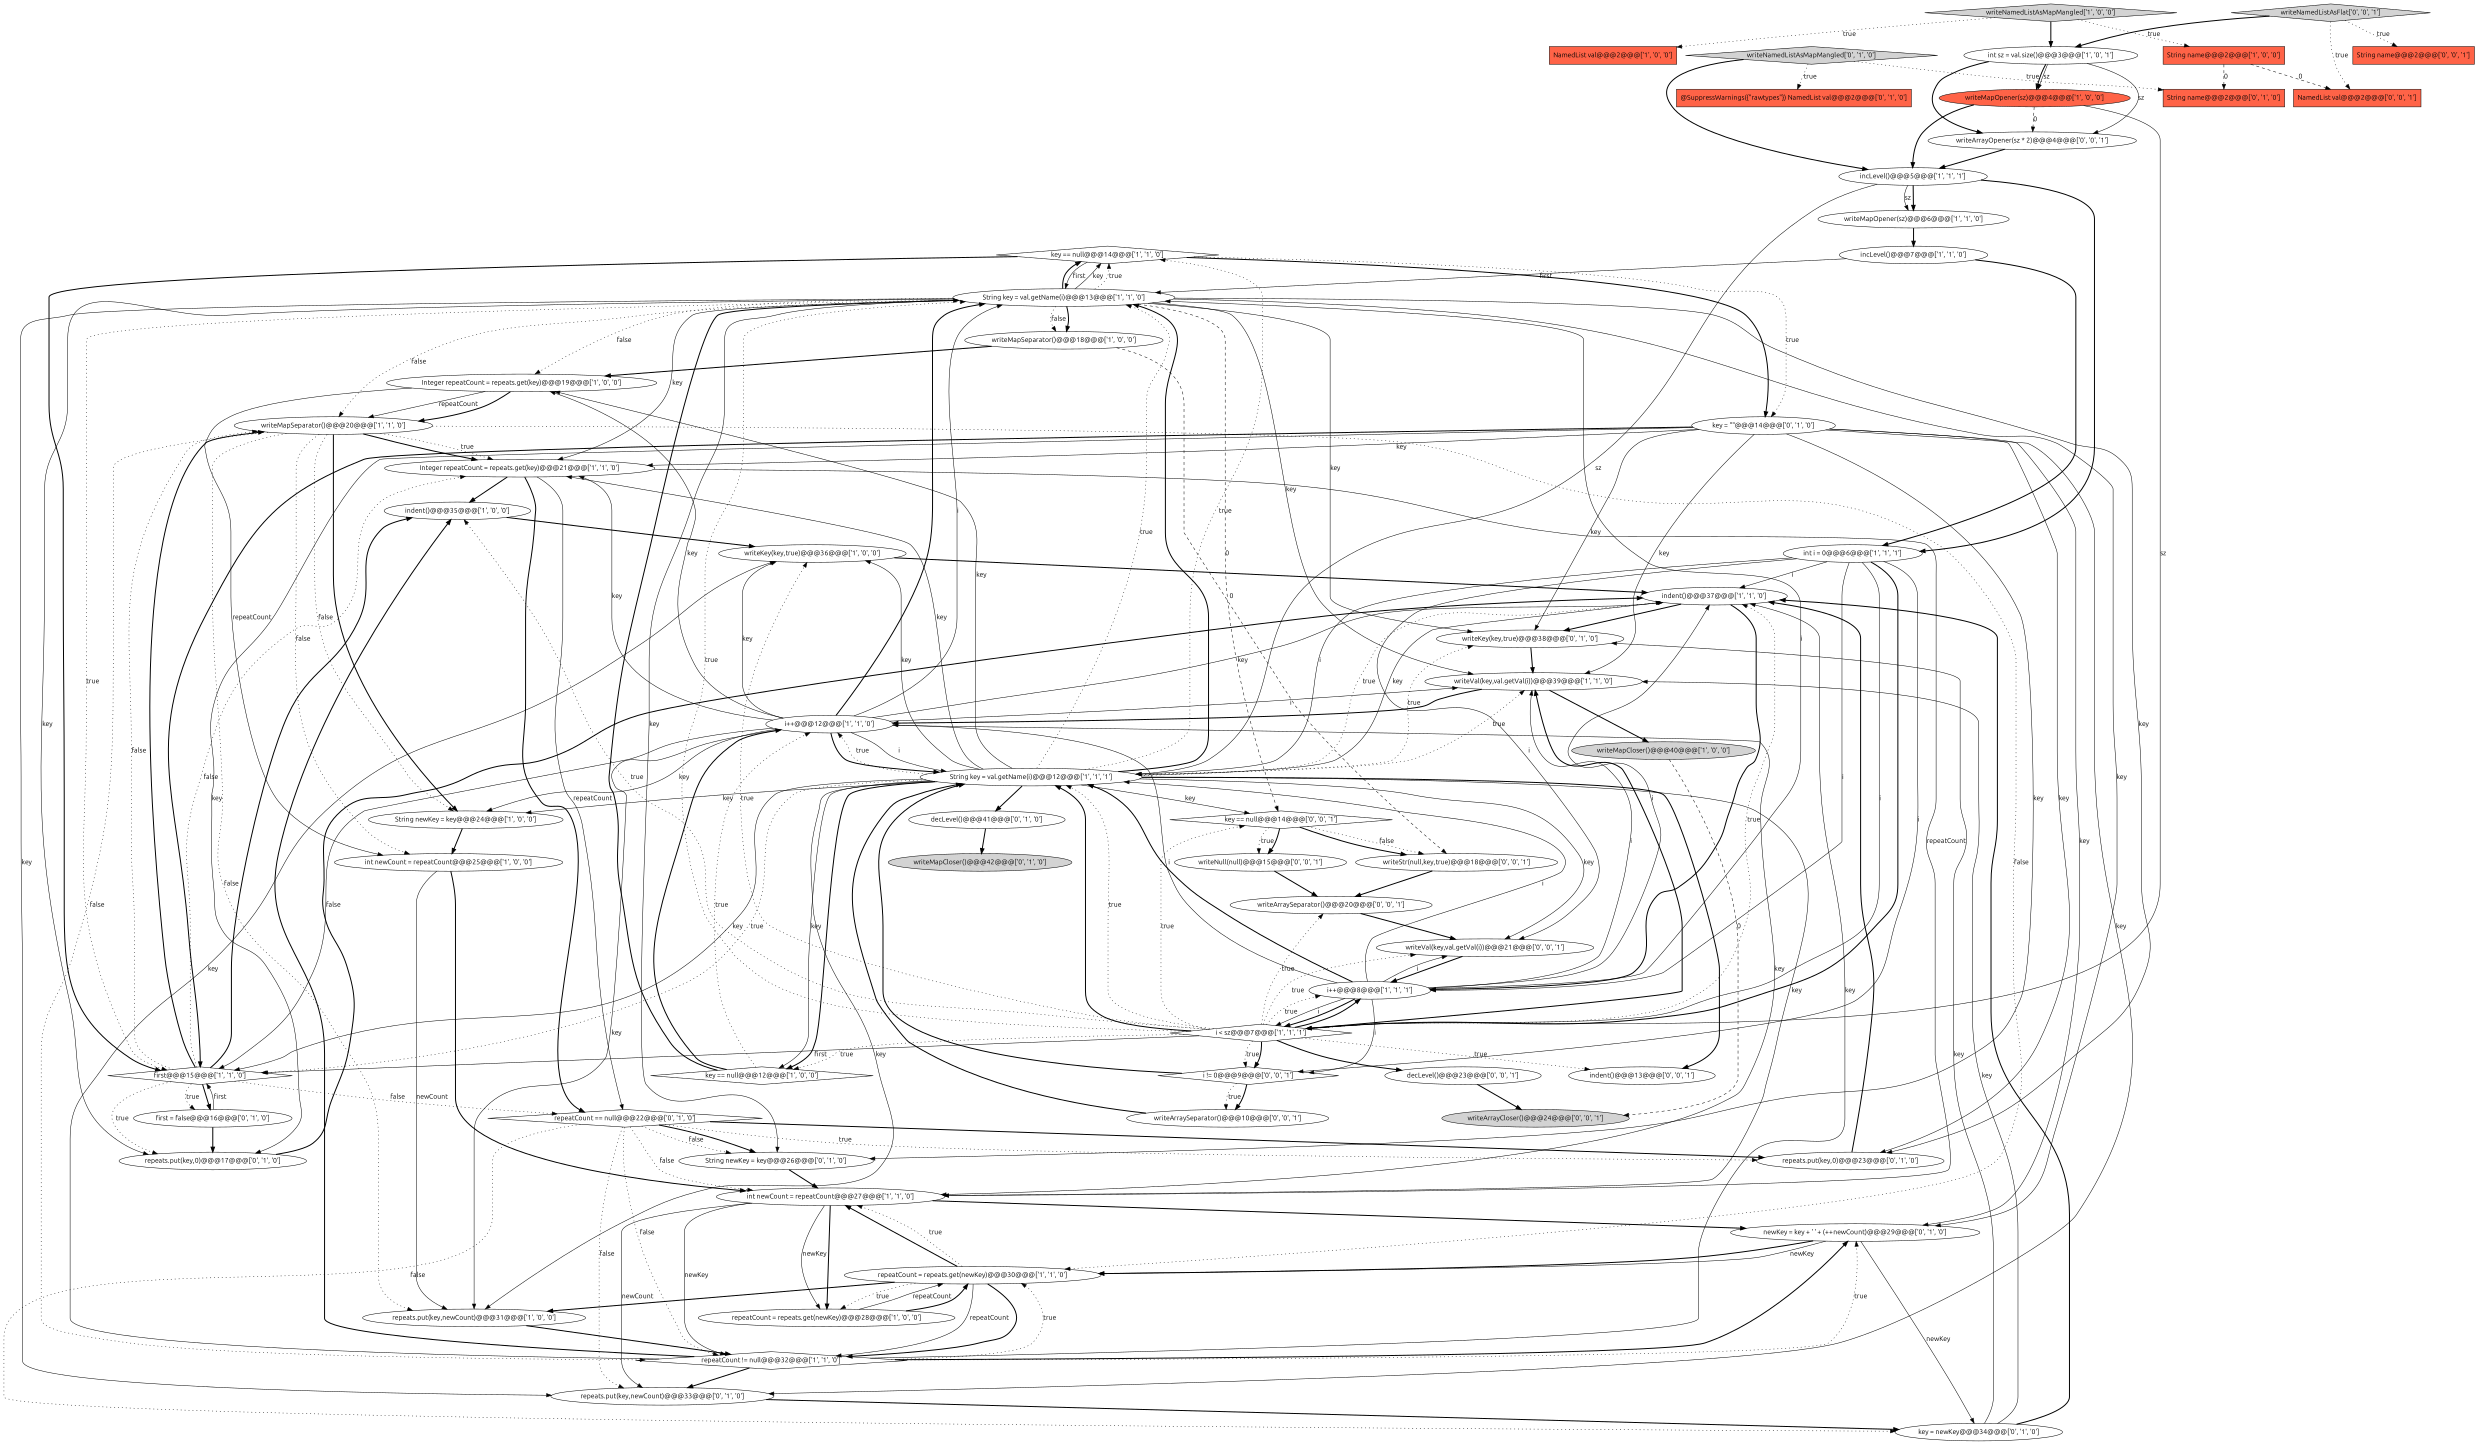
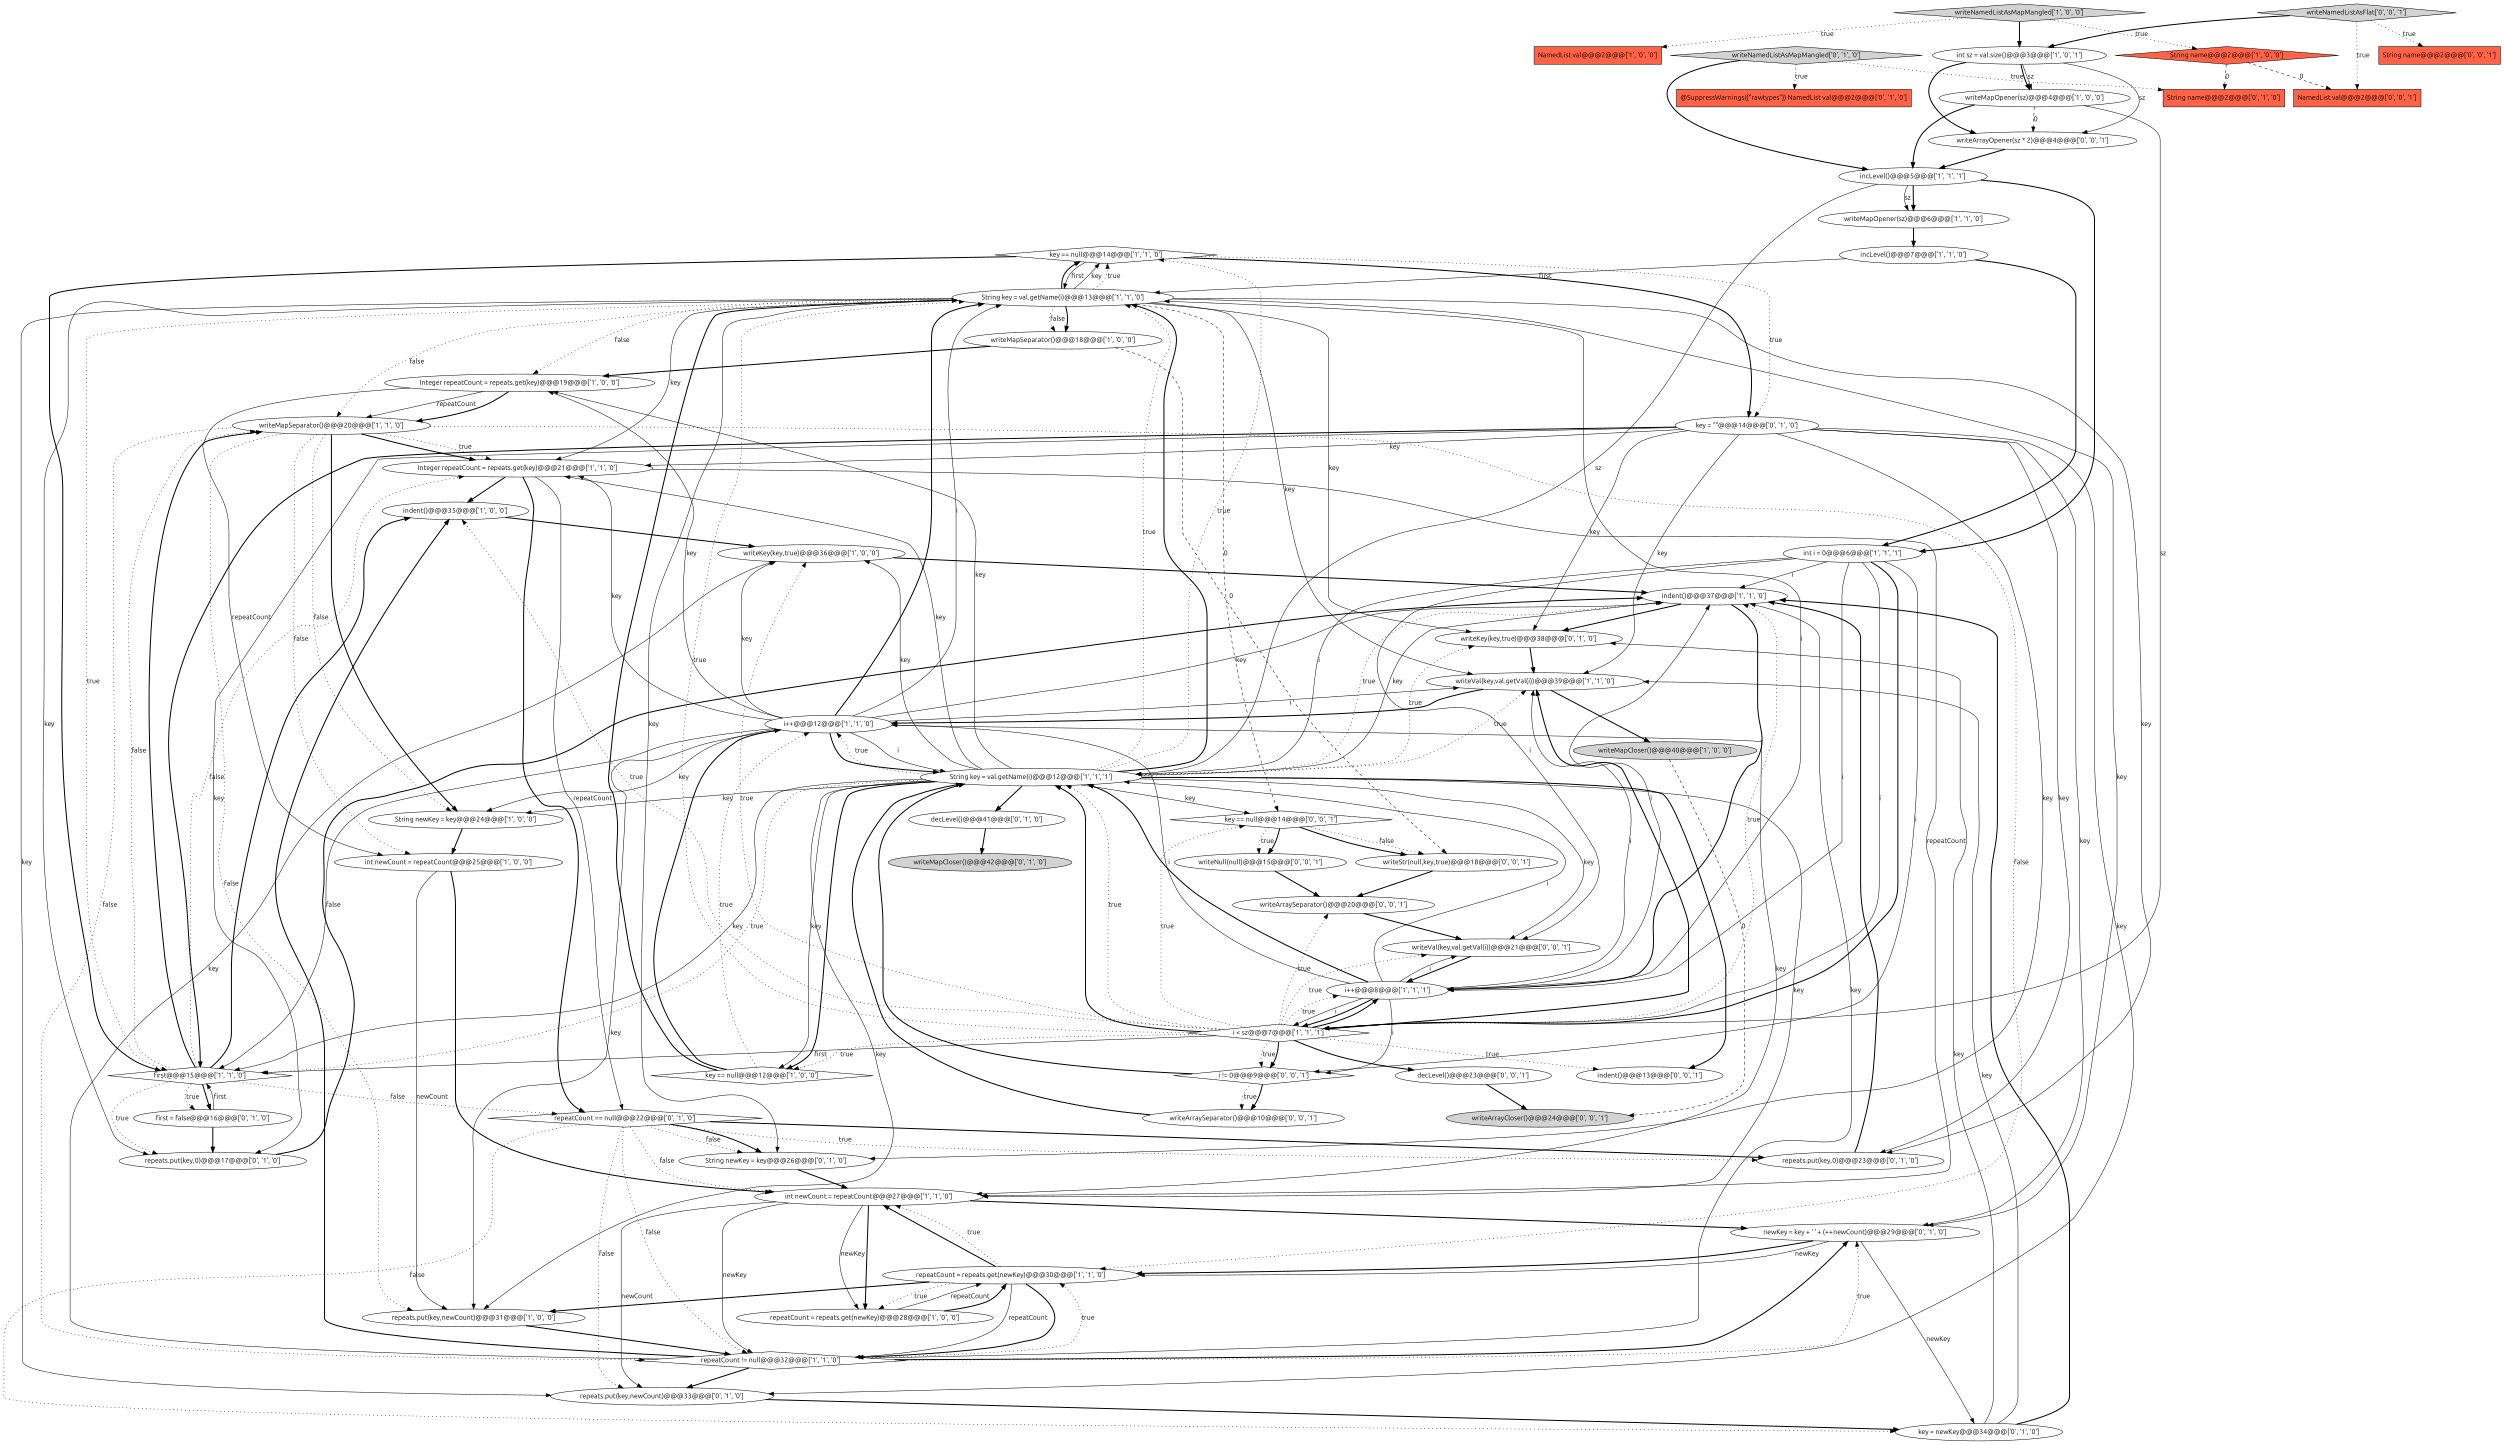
node "String name@@@2@@@['1', '0', '0']": shape box -> diamond
node "writeMapOpener(sz)@@@4@@@['1', '0', '0']": fillcolor tomato -> white
